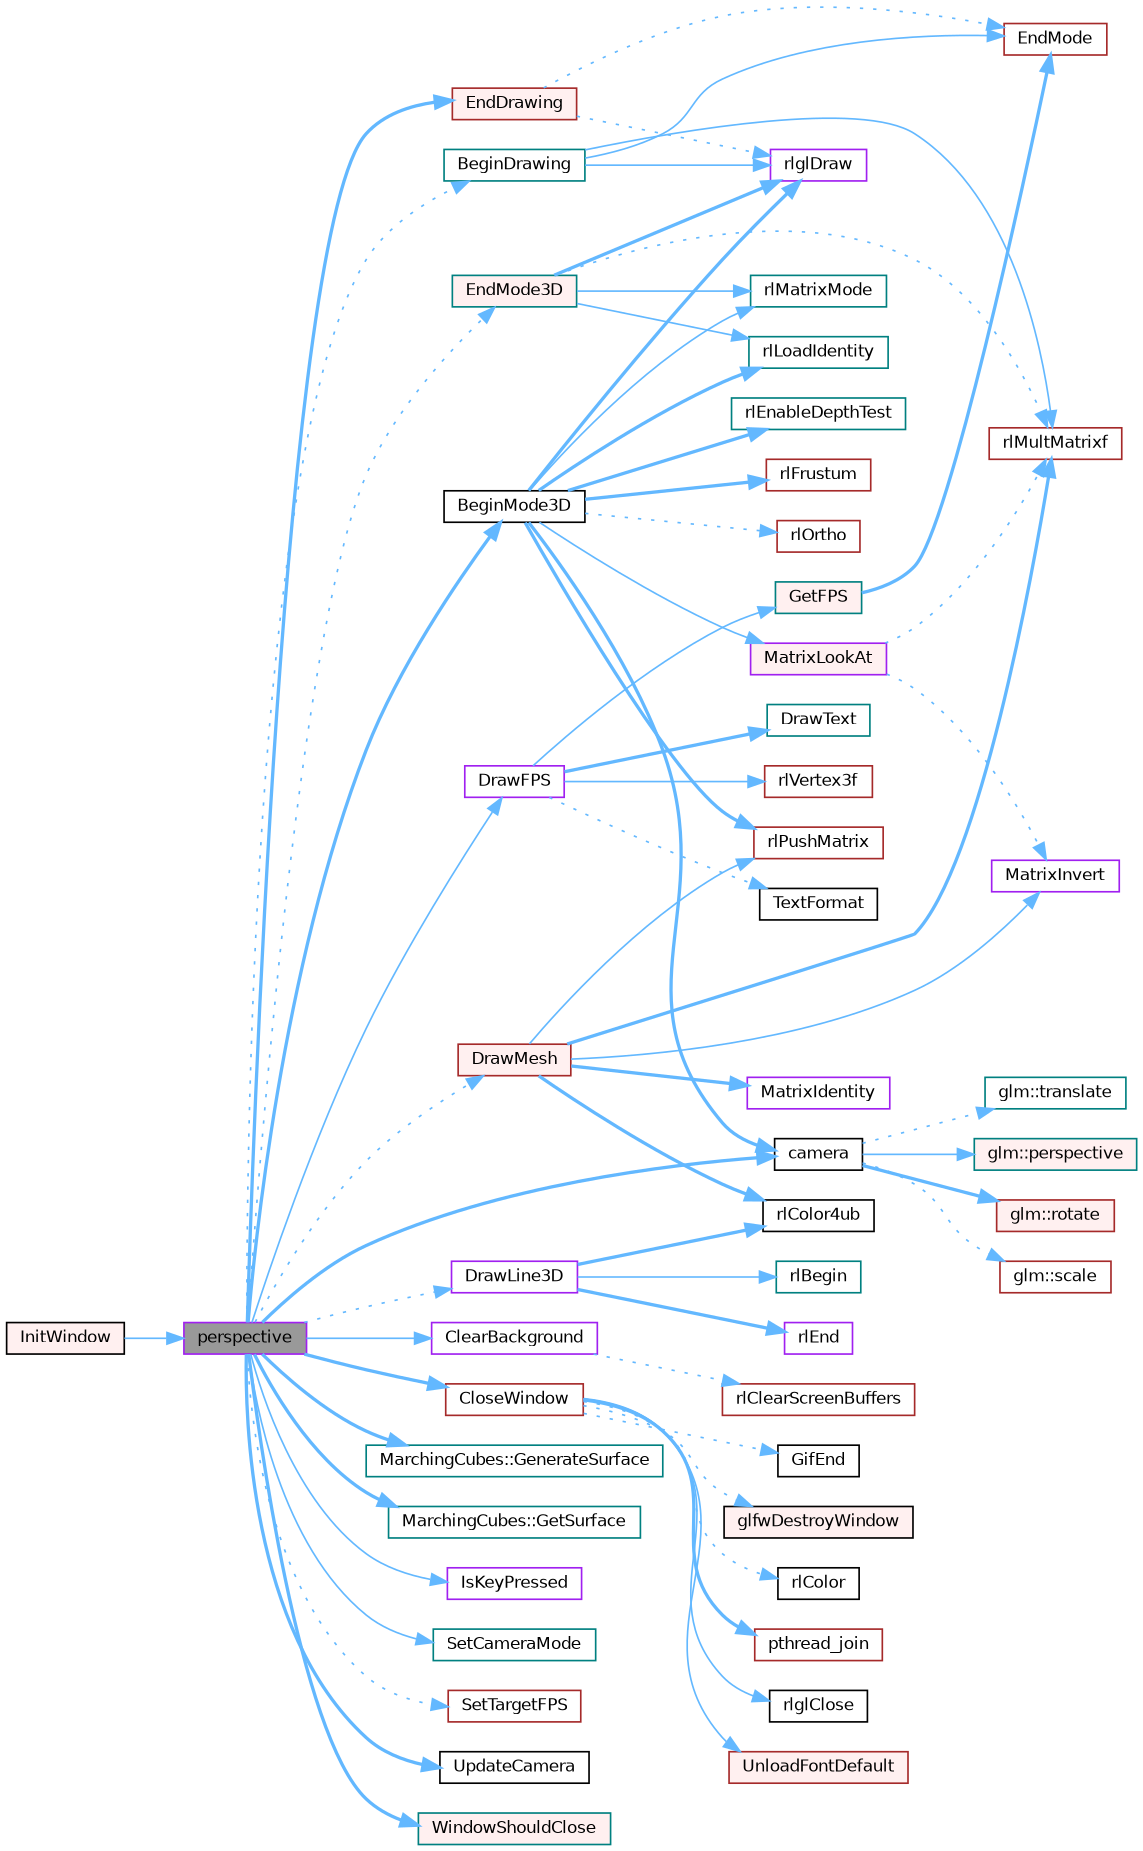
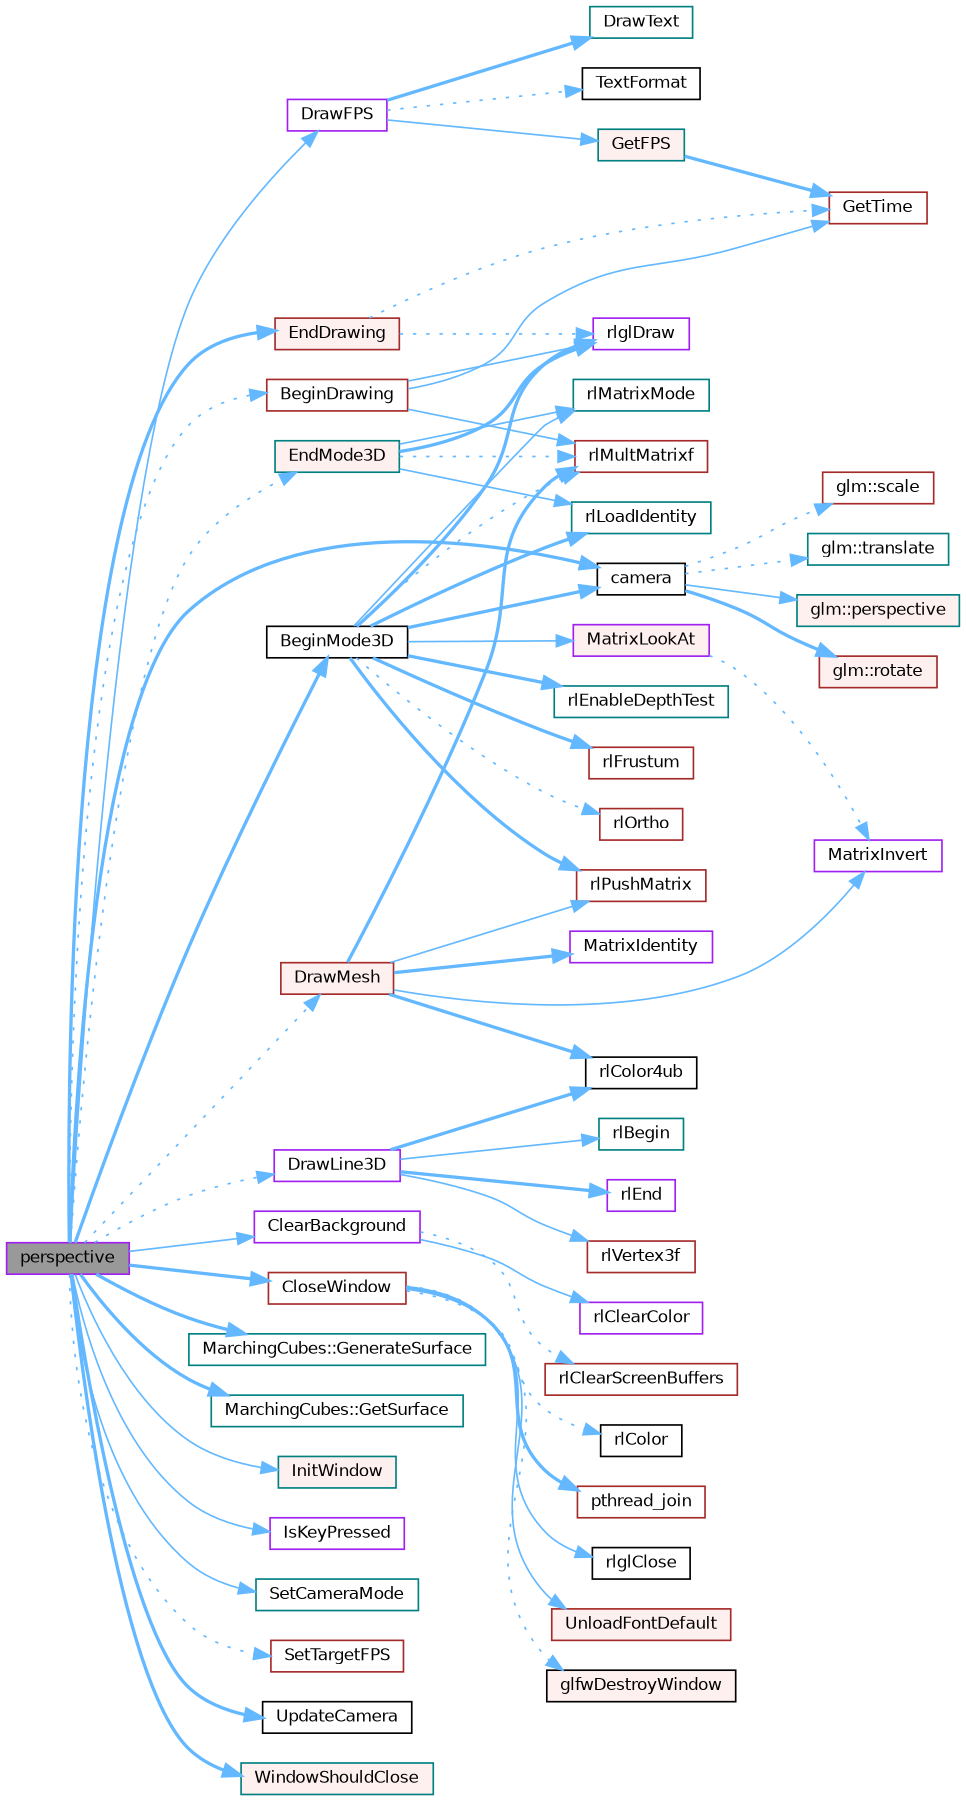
node "EndMode": label "EndMode" -> "GetTime"
node "BeginDrawing": color teal -> brown
edge "MatrixLookAt" -> "rlMultMatrixf": now "BeginMode3D" -> "rlMultMatrixf"
edge "DrawFPS" -> "rlVertex3f": now "DrawLine3D" -> "rlVertex3f"
node "rlClearColor": added
node "InitWindow": color black -> teal
edge "InitWindow" -> "perspective": reversed
node "GifEnd": removed
